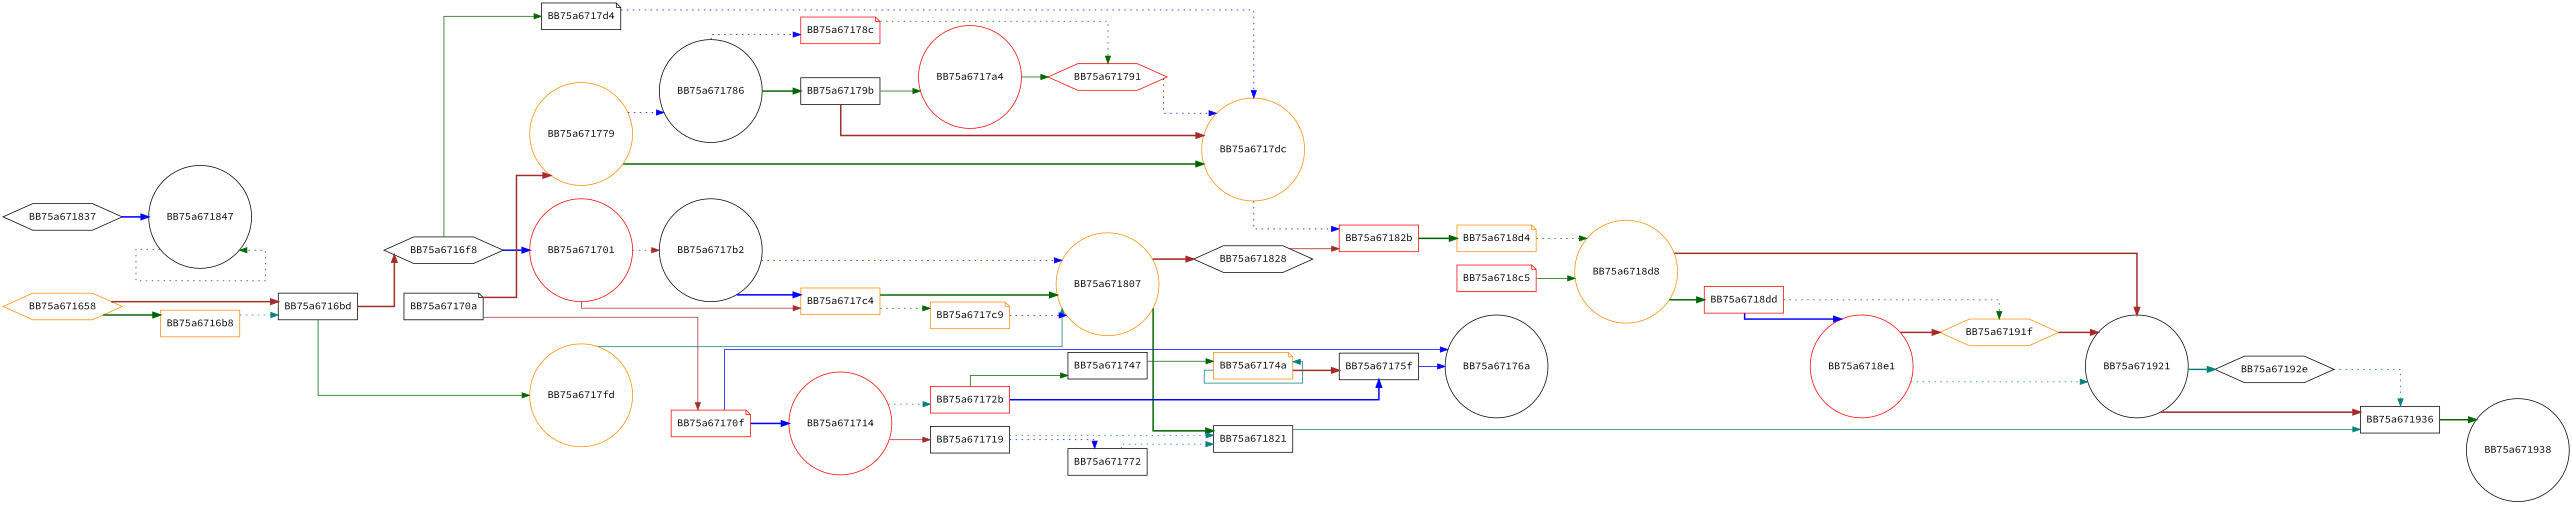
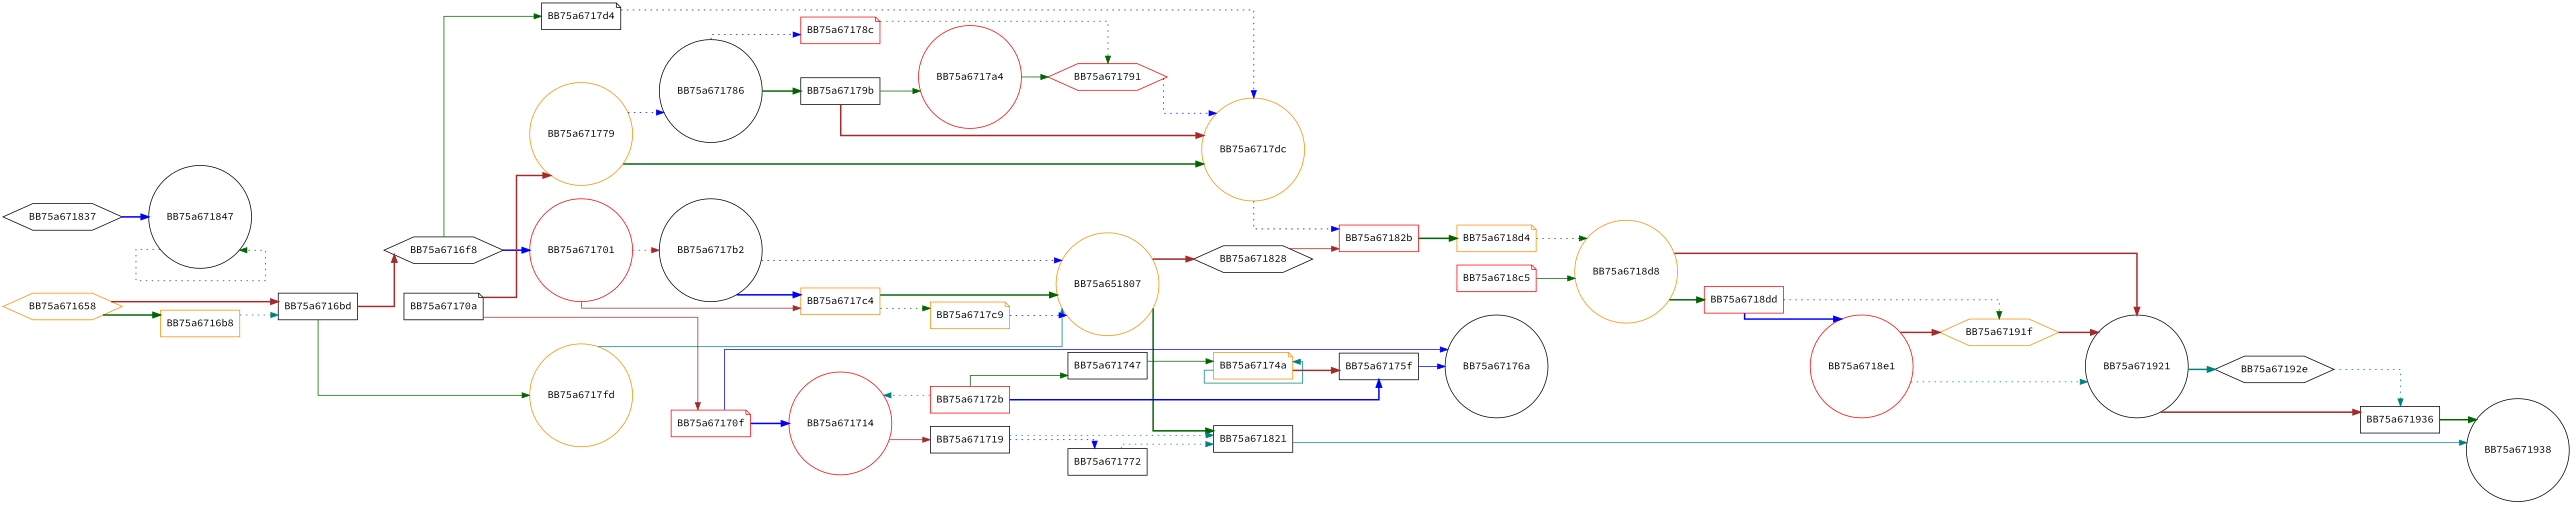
node "BB75a671807": label "BB75a671807" -> "BB75a651807"
edge "BB75a671714" -> "BB75a67172b": reversed
edge "BB75a671821" -> "BB75a671936": now "BB75a671821" -> "BB75a671938"
